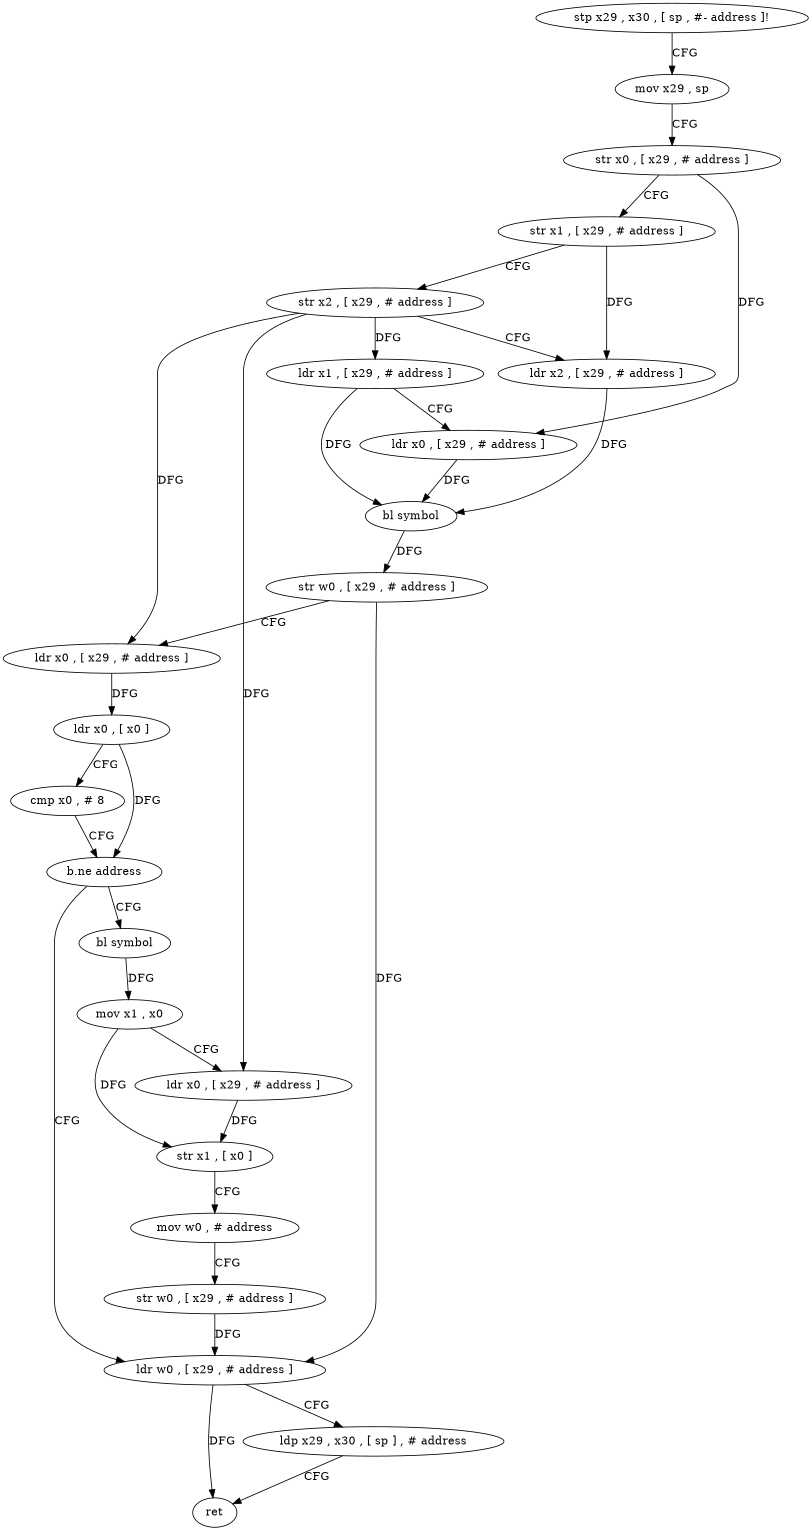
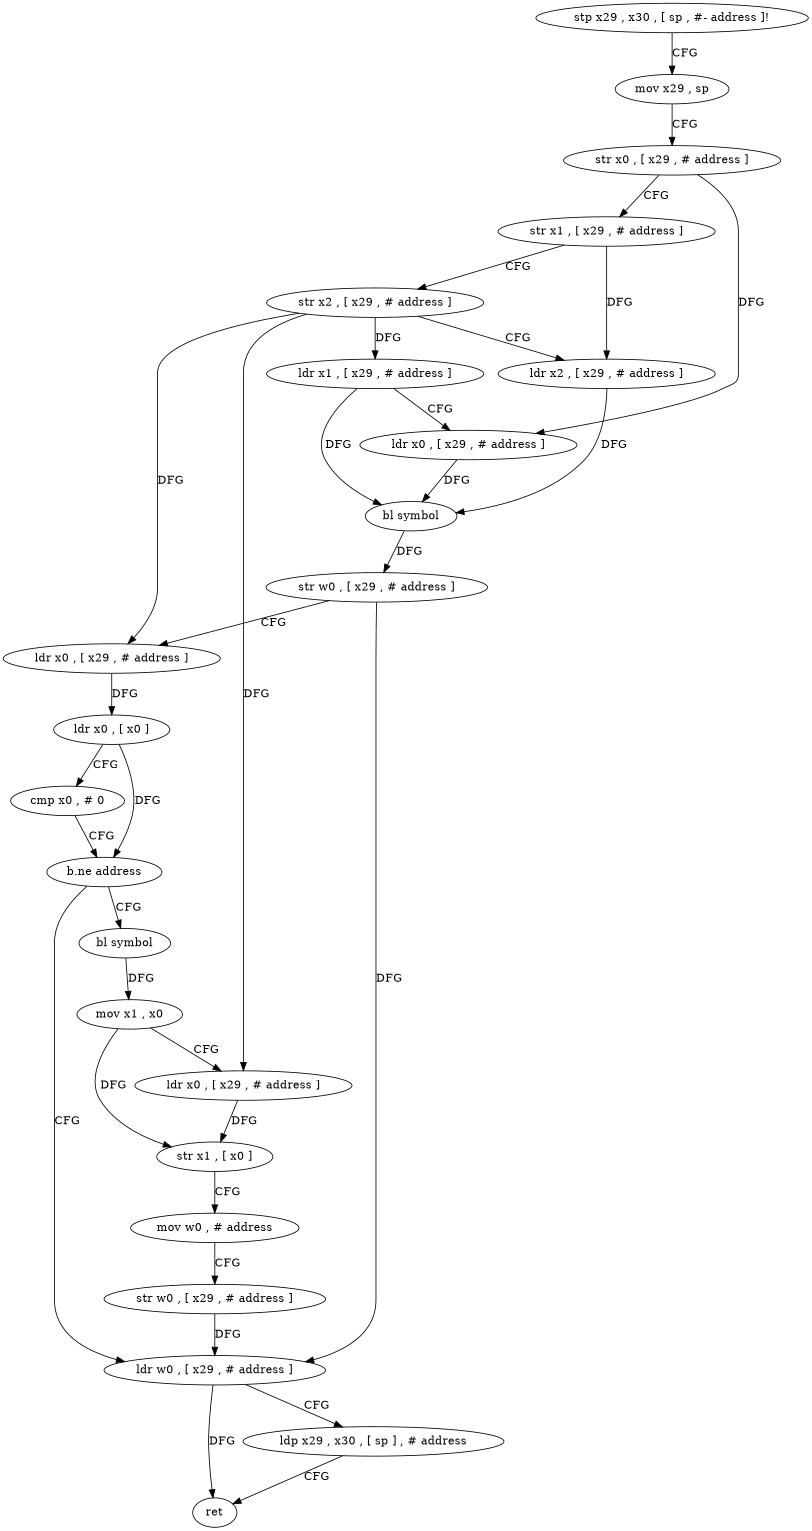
node "cmp x0 , # 8": label "cmp x0 , # 8" -> "cmp x0 , # 0"
